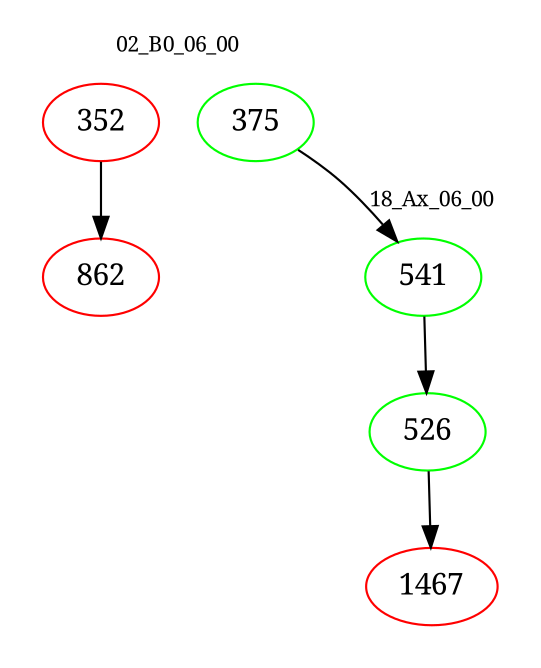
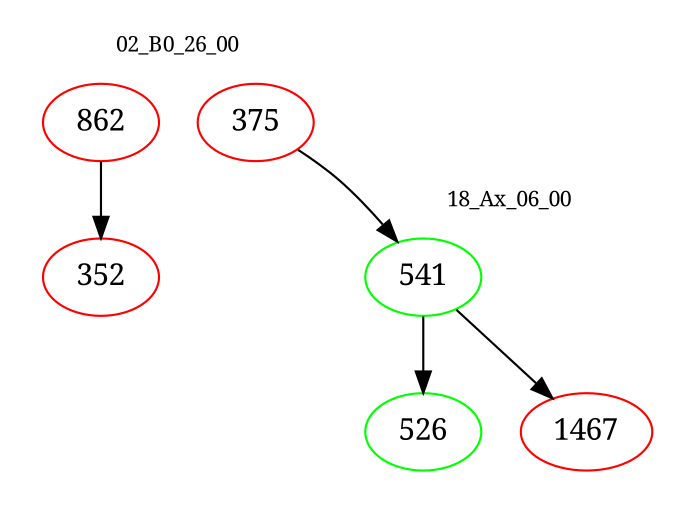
cluster "02_B0_06_00": label "02_B0_06_00" -> "02_B0_26_00"
node "375": color green -> red
edge "352" -> "862": reversed
edge "526" -> "1467": now "541" -> "1467"
